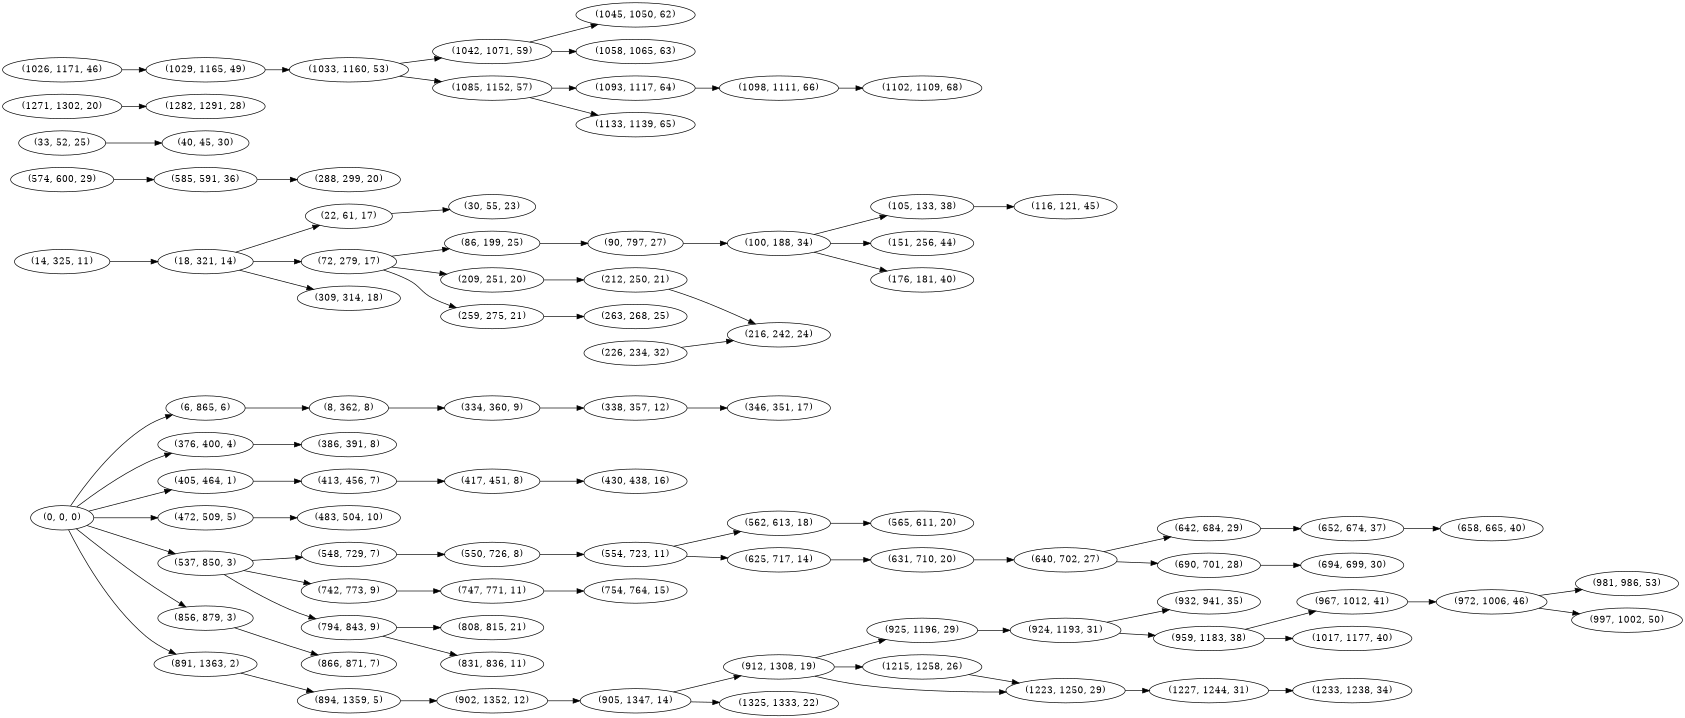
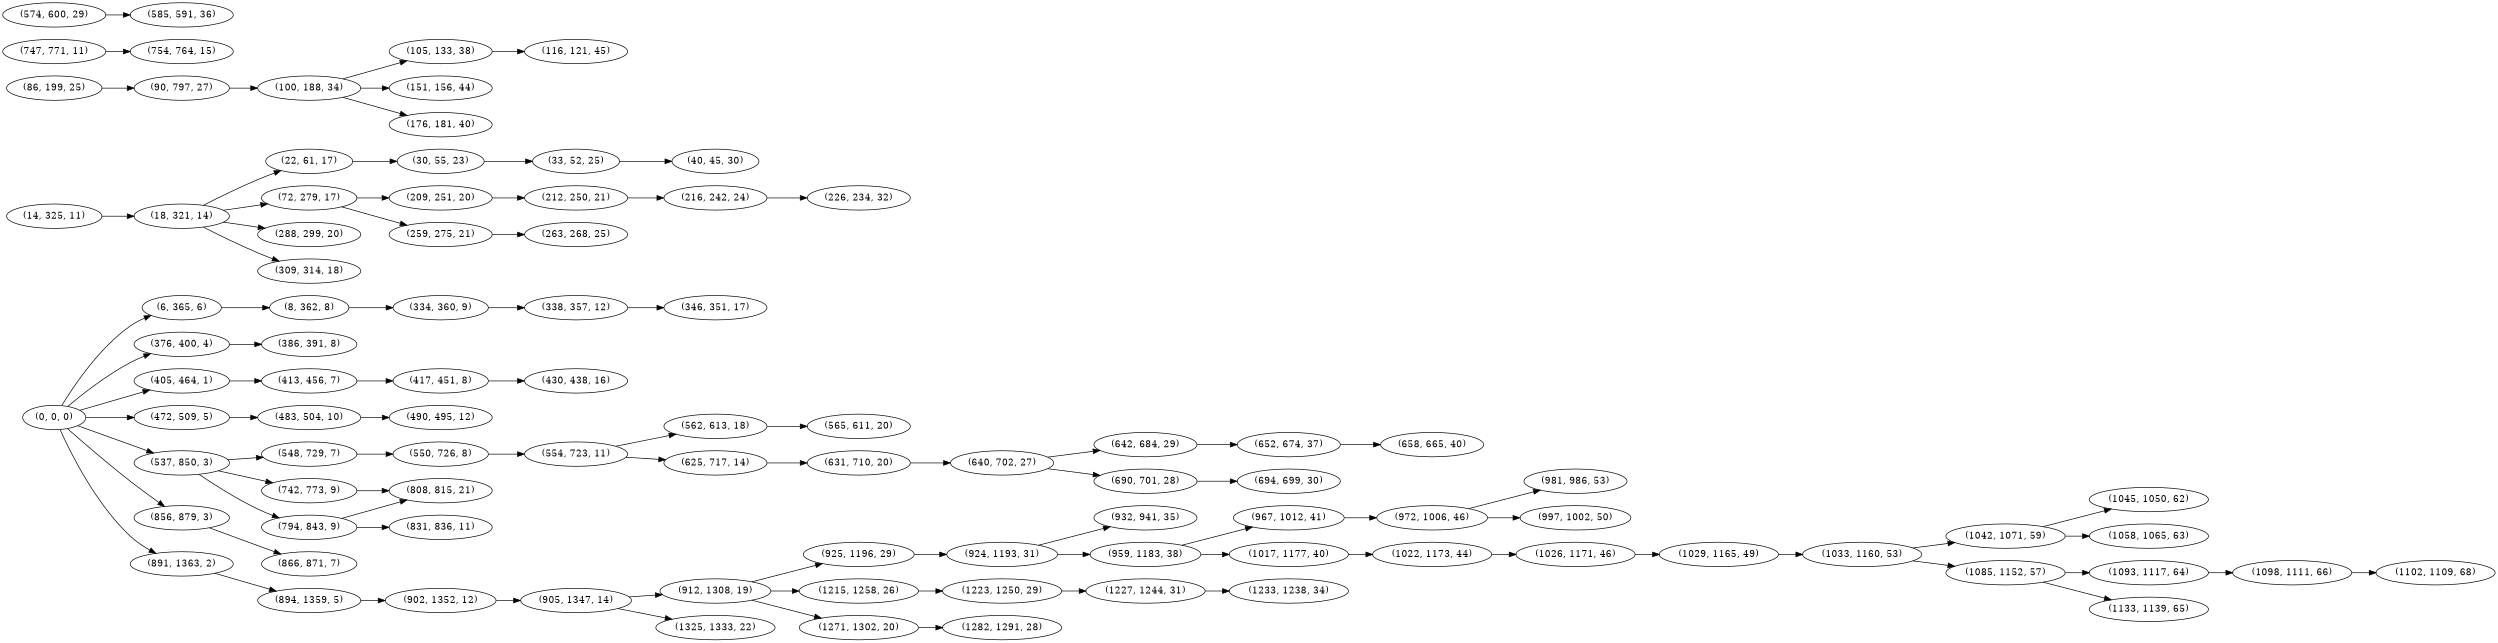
edge "(30, 55, 23)" -> "(33, 52, 25)": added
edge "(585, 591, 36)" -> "(288, 299, 20)": now "(18, 321, 14)" -> "(288, 299, 20)"
node "(151, 256, 44)": label "(151, 256, 44)" -> "(151, 156, 44)"
edge "(72, 279, 17)" -> "(86, 199, 25)": removed
edge "(226, 234, 32)" -> "(216, 242, 24)": reversed
node "(6, 865, 6)": label "(6, 865, 6)" -> "(6, 365, 6)"
node "(490, 495, 12)": added
node "(1022, 1173, 44)": added
edge "(742, 773, 9)" -> "(747, 771, 11)": now "(742, 773, 9)" -> "(808, 815, 21)"
edge "(912, 1308, 19)" -> "(1223, 1250, 29)": now "(912, 1308, 19)" -> "(1271, 1302, 20)"
